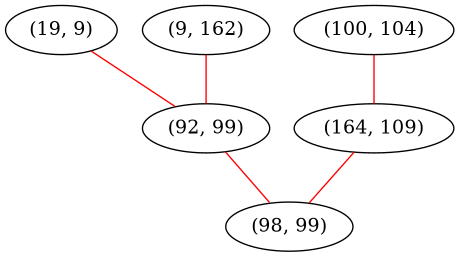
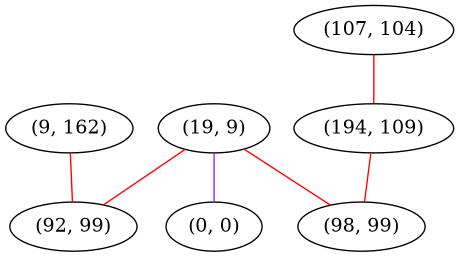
node "(100, 104)": label "(100, 104)" -> "(107, 104)"
node "(164, 109)": label "(164, 109)" -> "(194, 109)"
edge "(92, 99)" -- "(98, 99)": now "(19, 9)" -- "(98, 99)"
node "(0, 0)": added
